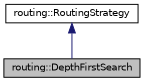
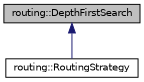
edge "routing::DepthFirstSearch" -> "routing::RoutingStrategy": reversed
